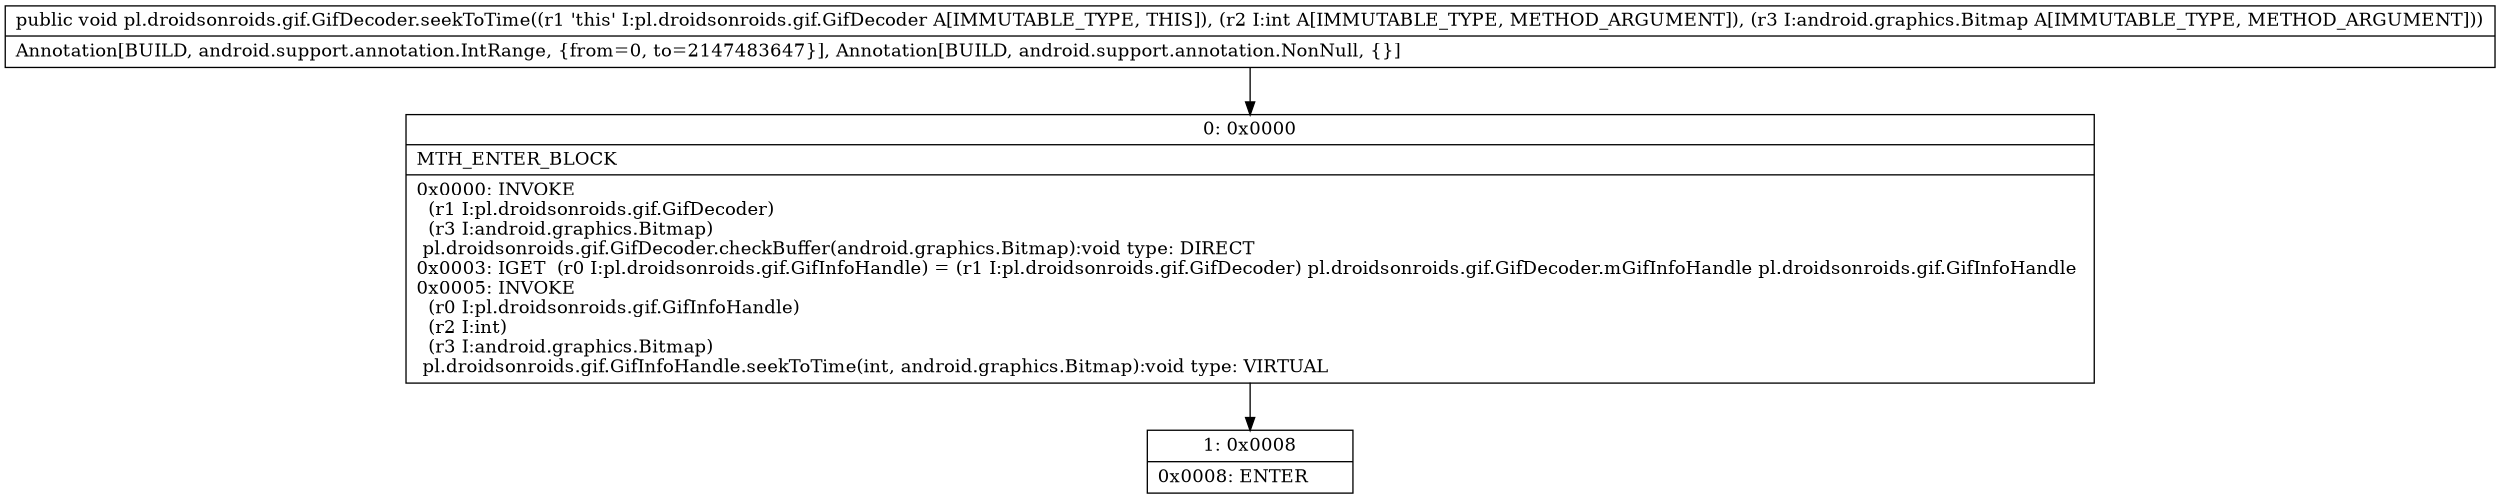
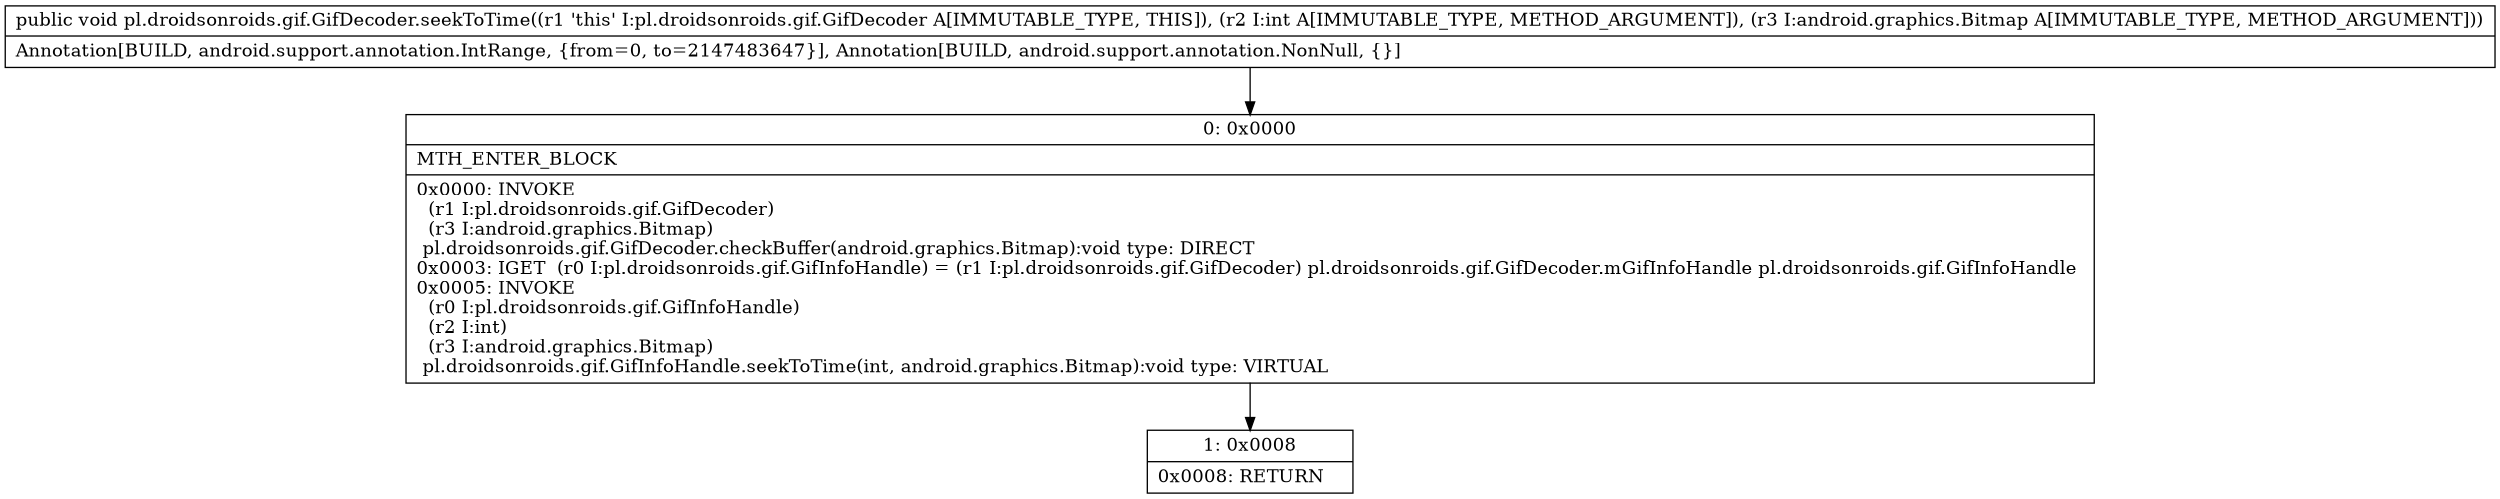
node "1: 0x0008": text "0x0008: ENTER" -> "0x0008: RETURN"
